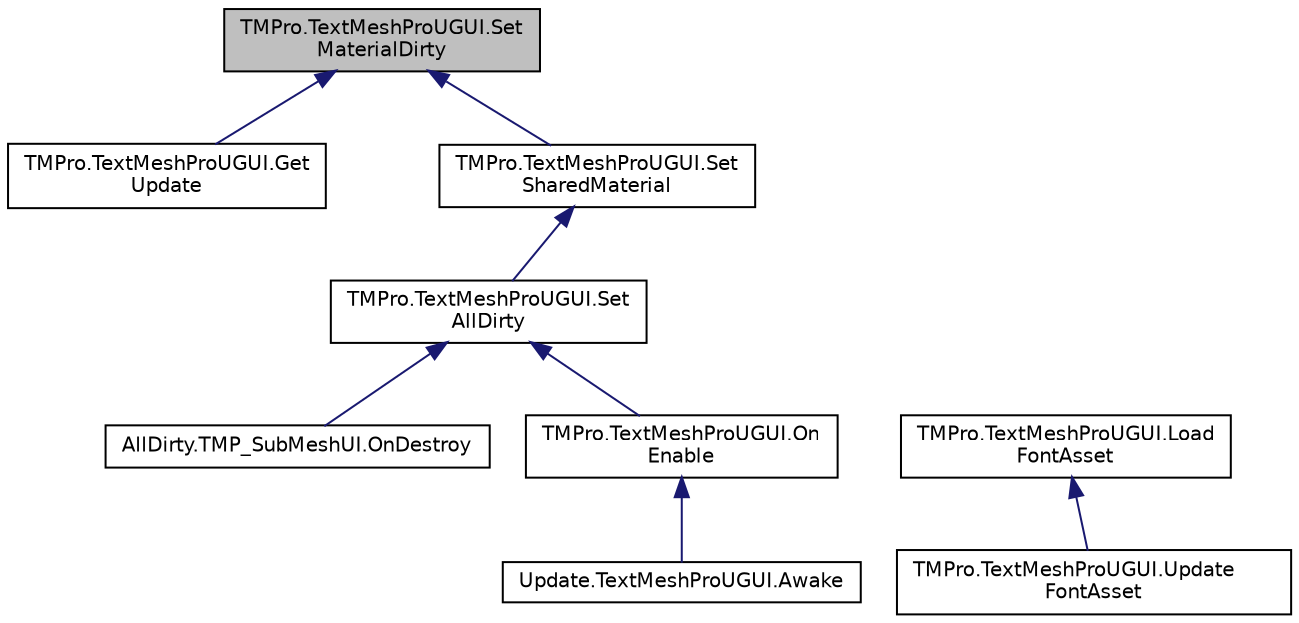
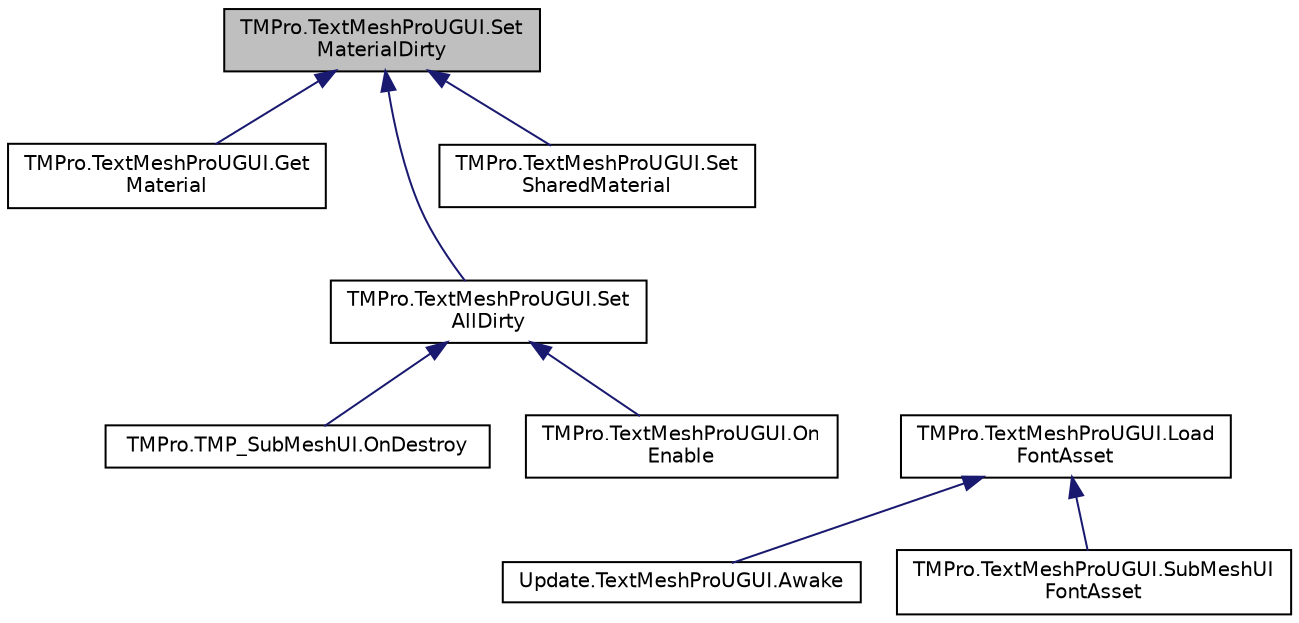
node "TMPro.TextMeshProUGUI.Get Update": label "TMPro.TextMeshProUGUI.Get Update" -> "TMPro.TextMeshProUGUI.Get Material"
edge "TMPro.TextMeshProUGUI.Set AllDirty" -> "TMPro.TextMeshProUGUI.Set SharedMaterial": now "TMPro.TextMeshProUGUI.Set AllDirty" -> "TMPro.TextMeshProUGUI.Set MaterialDirty"
node "AllDirty.TMP_SubMeshUI.OnDestroy": label "AllDirty.TMP_SubMeshUI.OnDestroy" -> "TMPro.TMP_SubMeshUI.OnDestroy"
edge "Update.TextMeshProUGUI.Awake" -> "TMPro.TextMeshProUGUI.On Enable": now "Update.TextMeshProUGUI.Awake" -> "TMPro.TextMeshProUGUI.Load FontAsset"
node "TMPro.TextMeshProUGUI.Update FontAsset": label "TMPro.TextMeshProUGUI.Update FontAsset" -> "TMPro.TextMeshProUGUI.SubMeshUI FontAsset"
